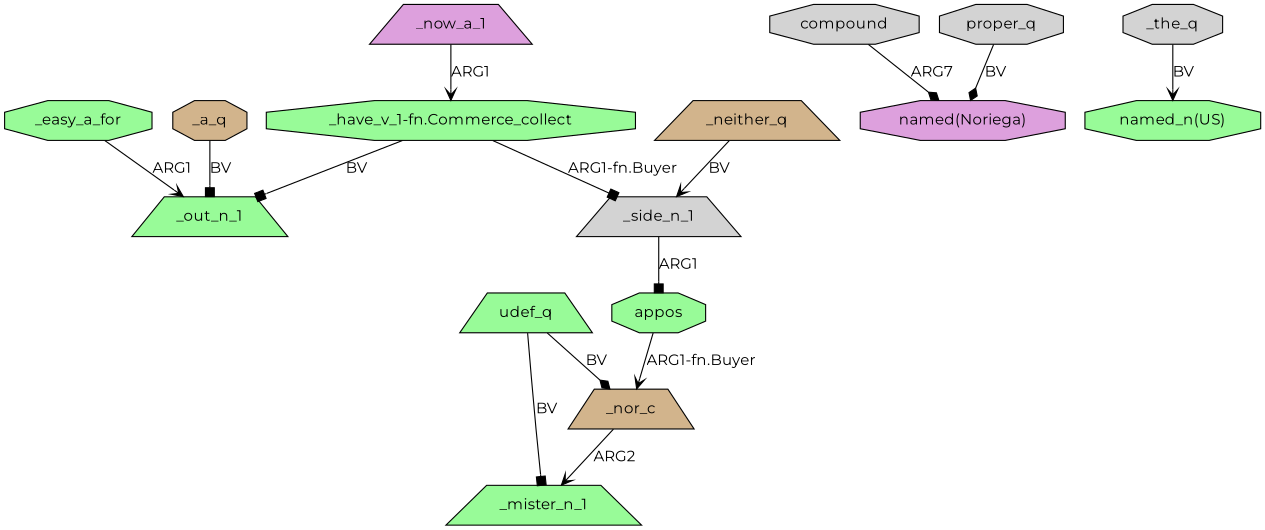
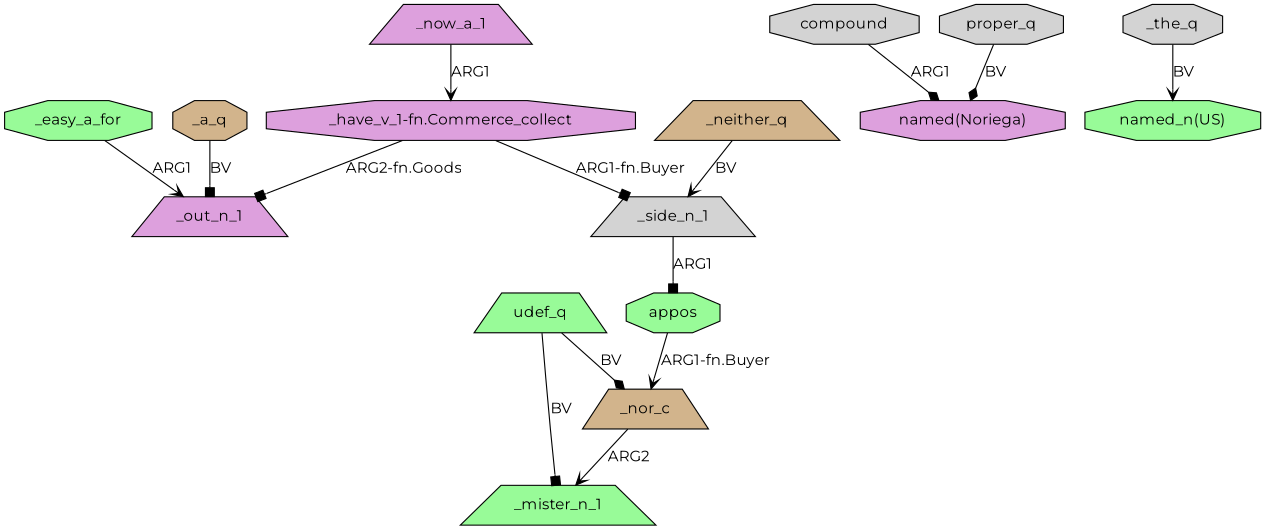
edge "compound" -> "named(Noriega)": label "ARG7" -> "ARG1"
node "_have_v_1-fn.Commerce_collect": fillcolor palegreen -> plum
edge "_have_v_1-fn.Commerce_collect" -> "_out_n_1": label "BV" -> "ARG2-fn.Goods"
node "_out_n_1": fillcolor palegreen -> plum
